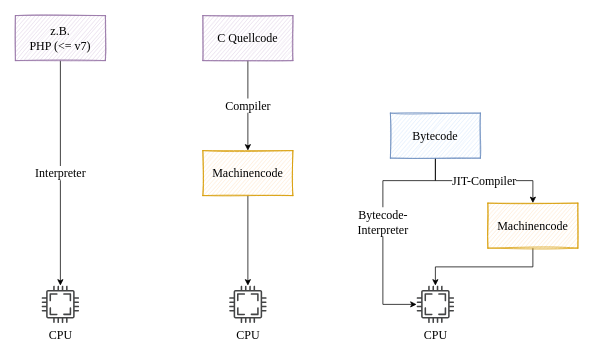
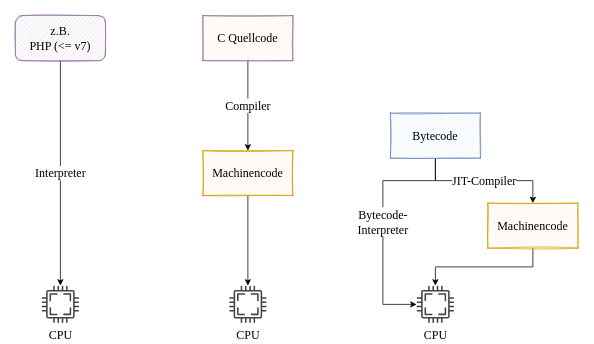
node "z.B. PHP (<= v7)": shape rectangle -> rounded rectangle
node "C Quellcode": fillcolor #e1d5e7 -> #ffe6cc
